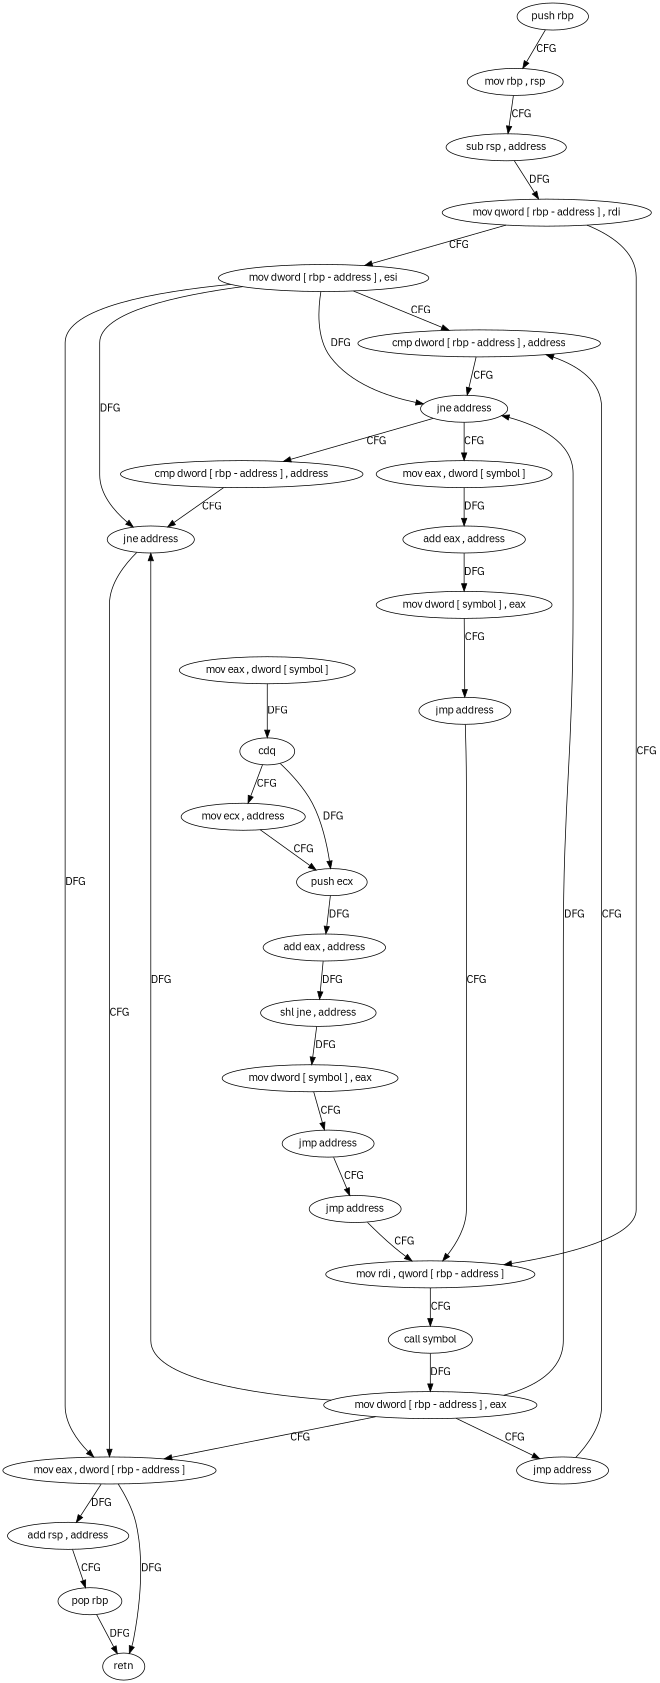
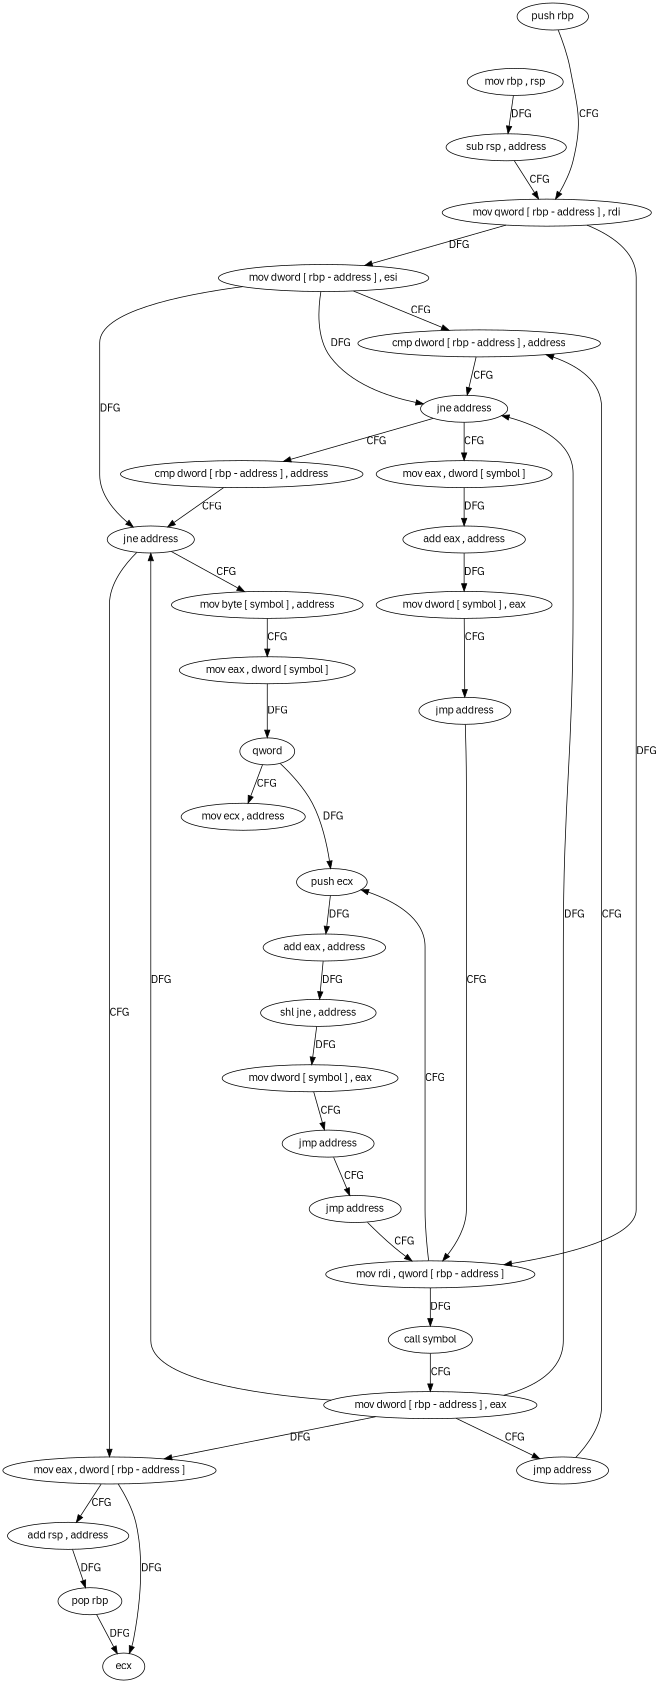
edge "push rbp" -> "mov rbp , rsp": now "push rbp" -> "mov qword [ rbp - address ] , rdi"
edge "mov rbp , rsp" -> "sub rsp , address": label "CFG" -> "DFG"
edge "sub rsp , address" -> "mov qword [ rbp - address ] , rdi": label "DFG" -> "CFG"
edge "mov qword [ rbp - address ] , rdi" -> "mov dword [ rbp - address ] , esi": label "CFG" -> "DFG"
node "mov byte [ symbol ] , address": added
node "cdq": label "cdq" -> "qword"
edge "mov qword [ rbp - address ] , rdi" -> "mov rdi , qword [ rbp - address ]": label "CFG" -> "DFG"
edge "mov dword [ rbp - address ] , esi" -> "mov eax , dword [ rbp - address ]": removed, label "DFG"
edge "mov ecx , address" -> "push ecx": now "mov rdi , qword [ rbp - address ]" -> "push ecx"
edge "mov rdi , qword [ rbp - address ]" -> "call symbol": label "CFG" -> "DFG"
edge "call symbol" -> "mov dword [ rbp - address ] , eax": label "DFG" -> "CFG"
edge "mov dword [ rbp - address ] , eax" -> "mov eax , dword [ rbp - address ]": label "CFG" -> "DFG"
edge "mov eax , dword [ rbp - address ]" -> "add rsp , address": label "DFG" -> "CFG"
edge "add rsp , address" -> "pop rbp": label "CFG" -> "DFG"
node "retn": label "retn" -> "ecx"
